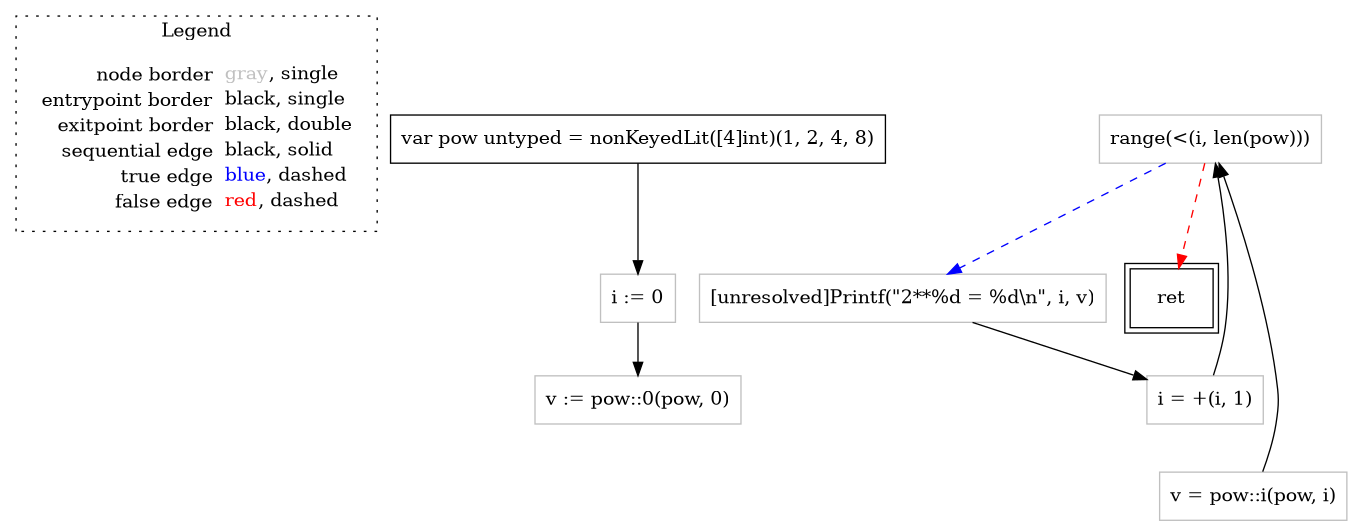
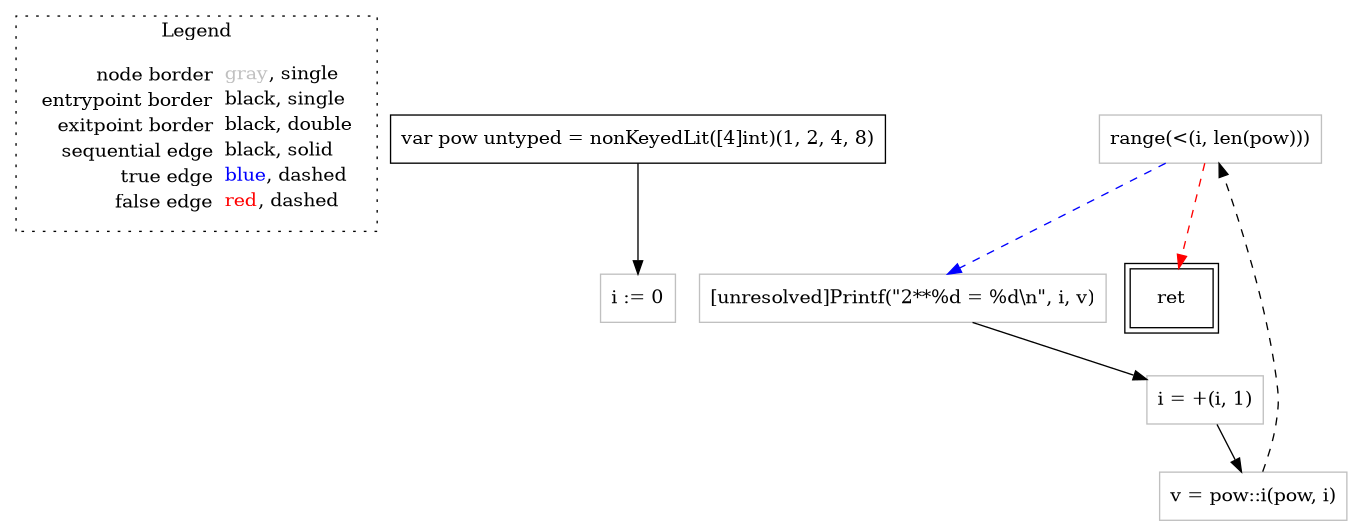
edge "i = +(i, 1)" -> "range(<(i, len(pow)))": now "i = +(i, 1)" -> "v = pow::i(pow, i)"
edge "v = pow::i(pow, i)" -> "range(<(i, len(pow)))": style solid -> dashed
node "v := pow::0(pow, 0)": removed
